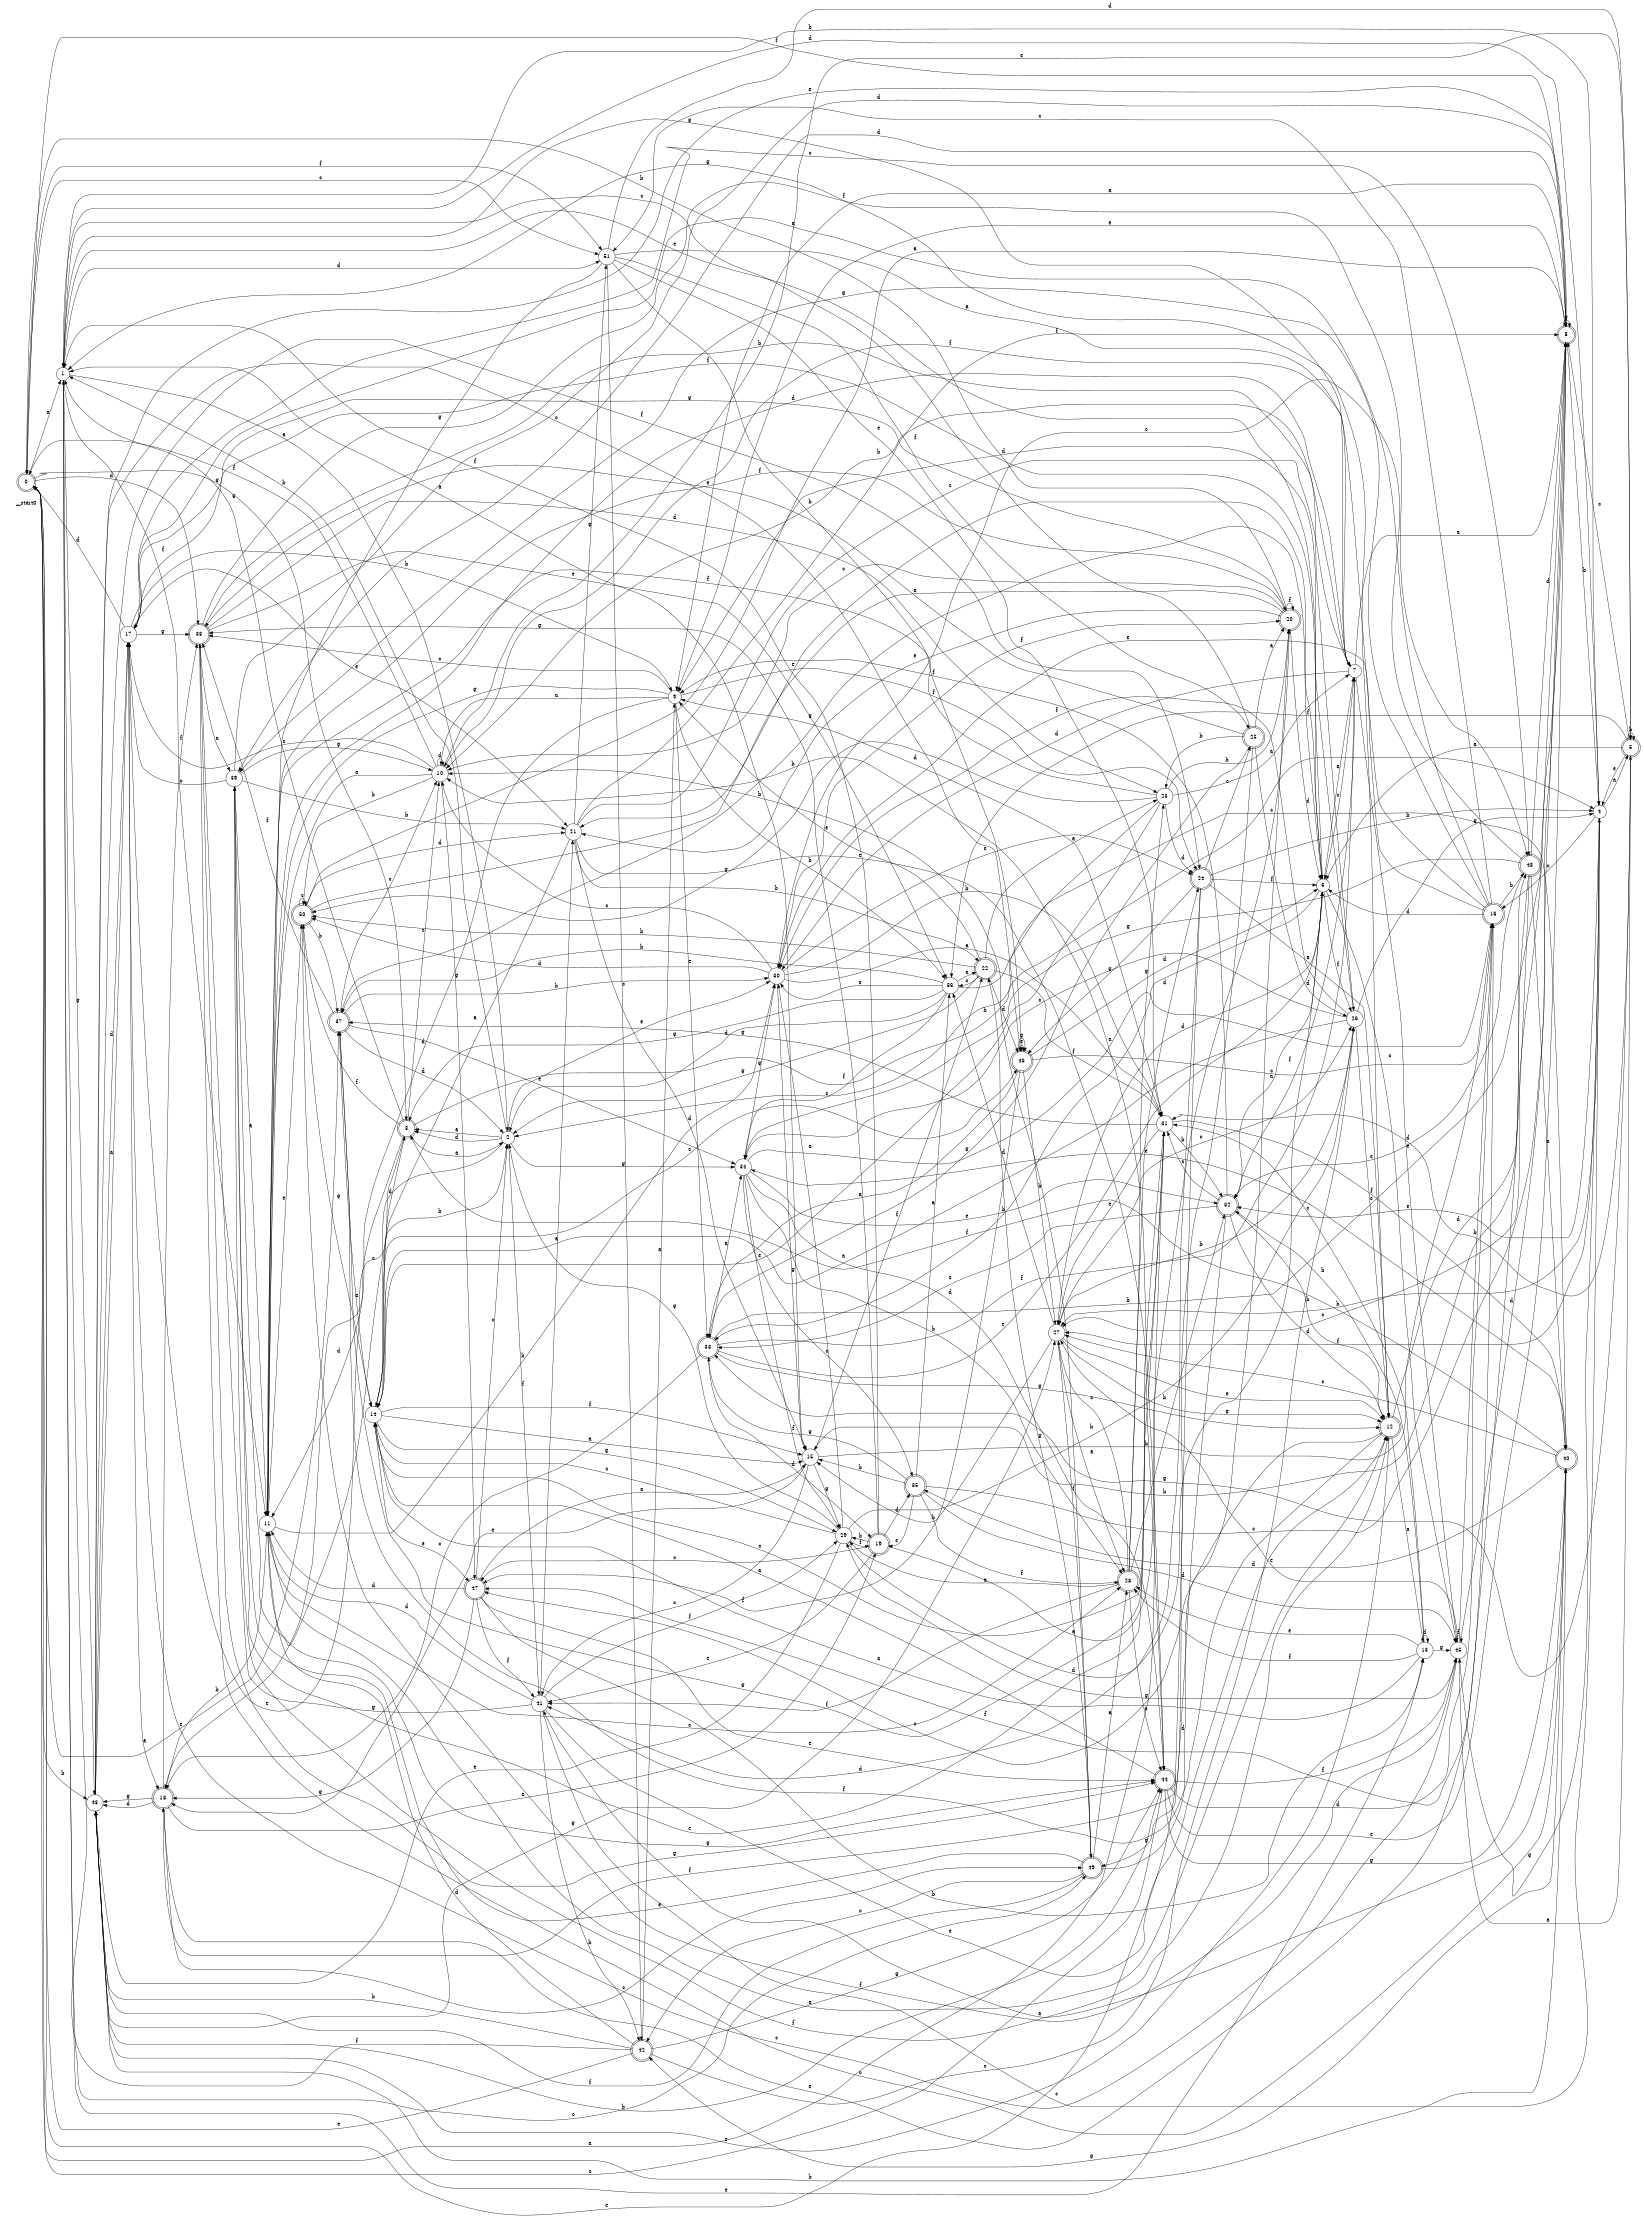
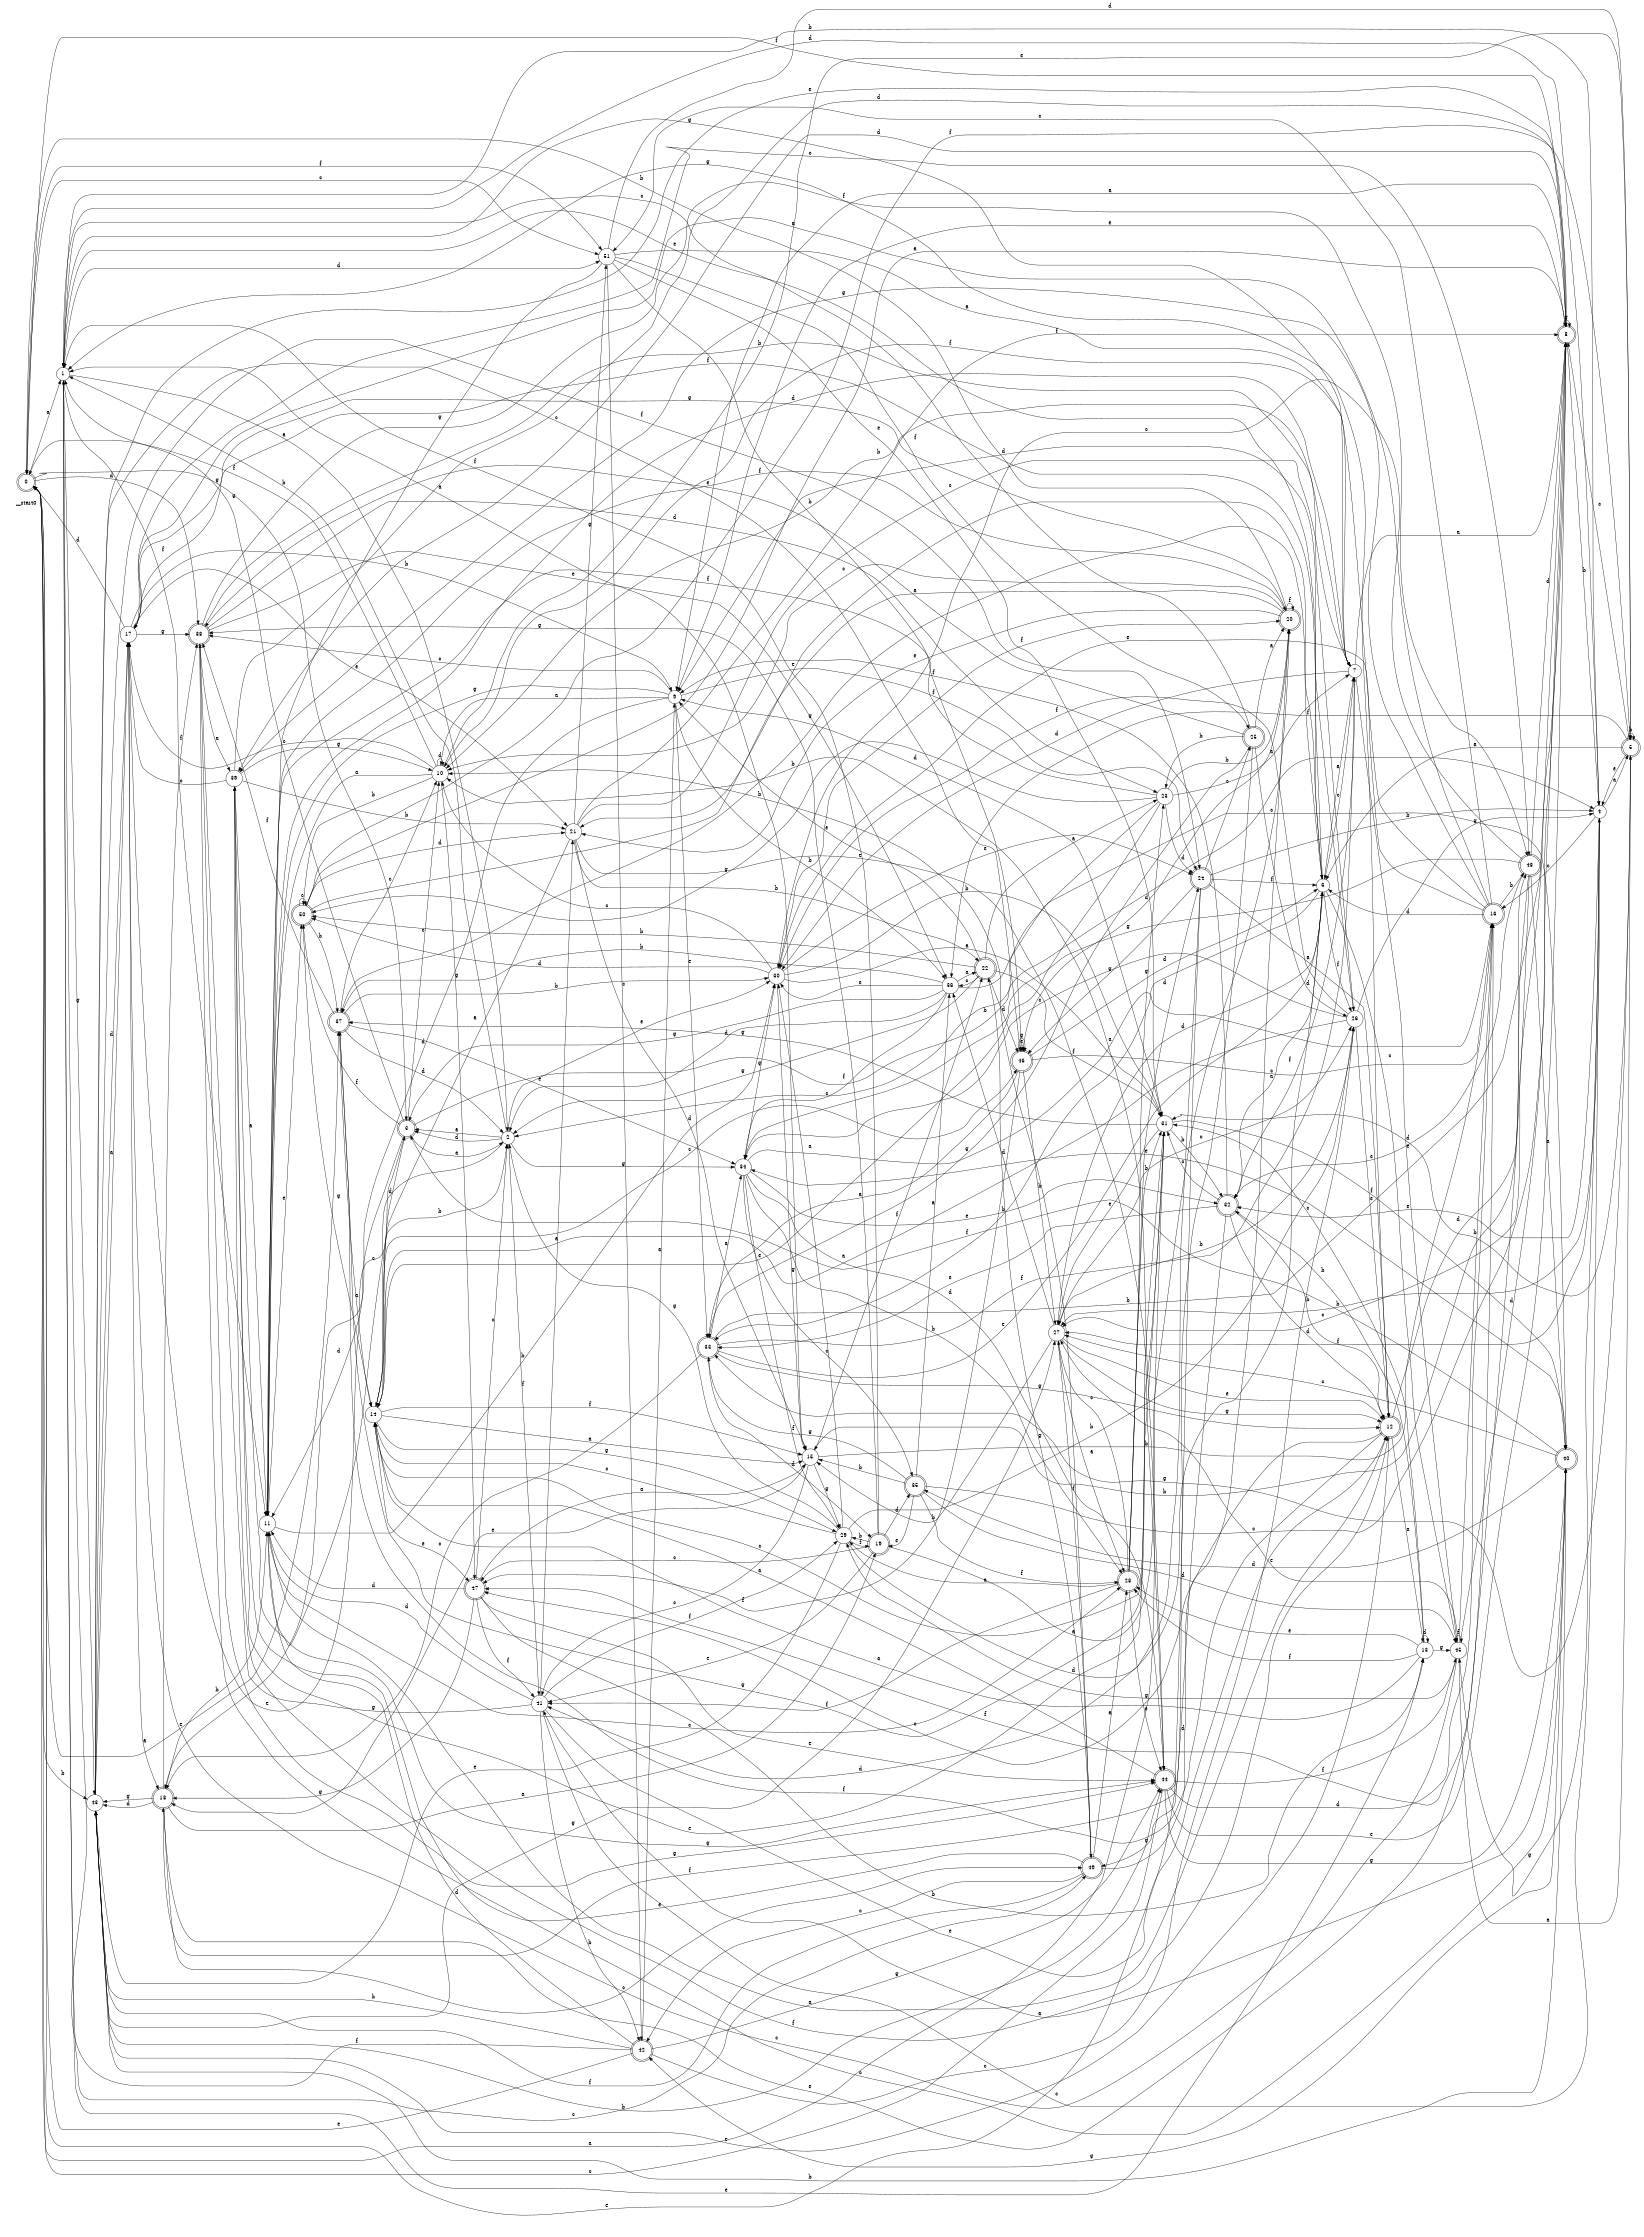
edge "20" -> "6": now "20" -> "46"
edge "28" -> "32": now "28" -> "31"
edge "50" -> "45": now "50" -> "5"
